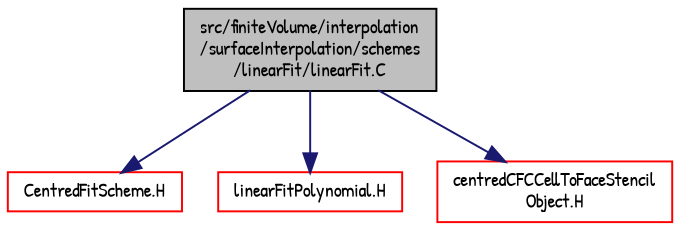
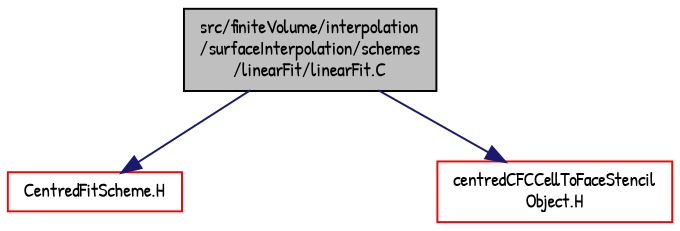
node "linearFitPolynomial.H": removed
